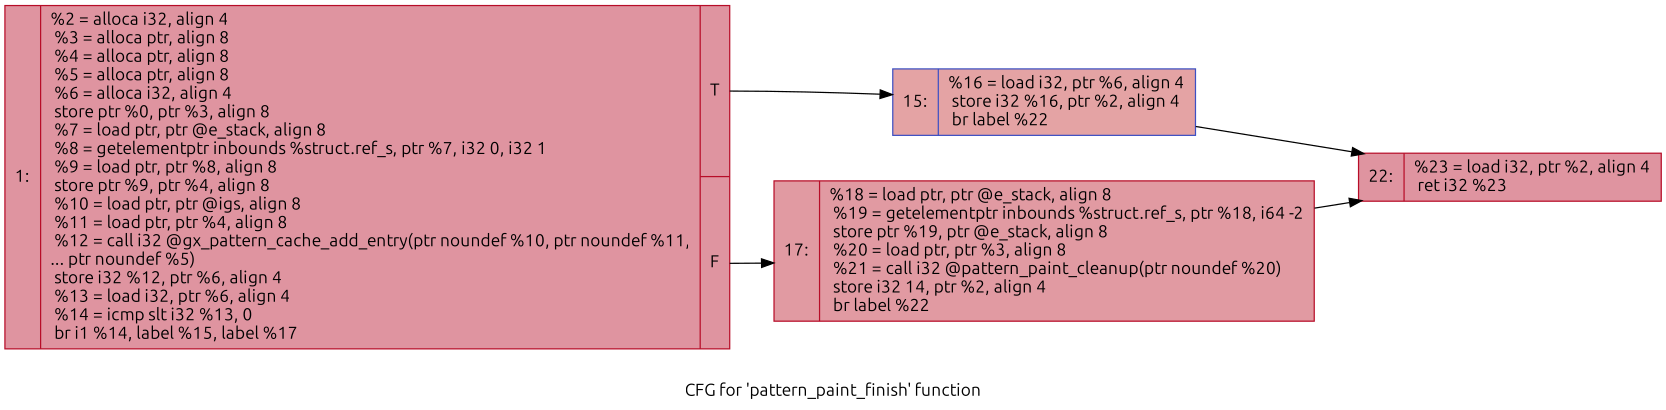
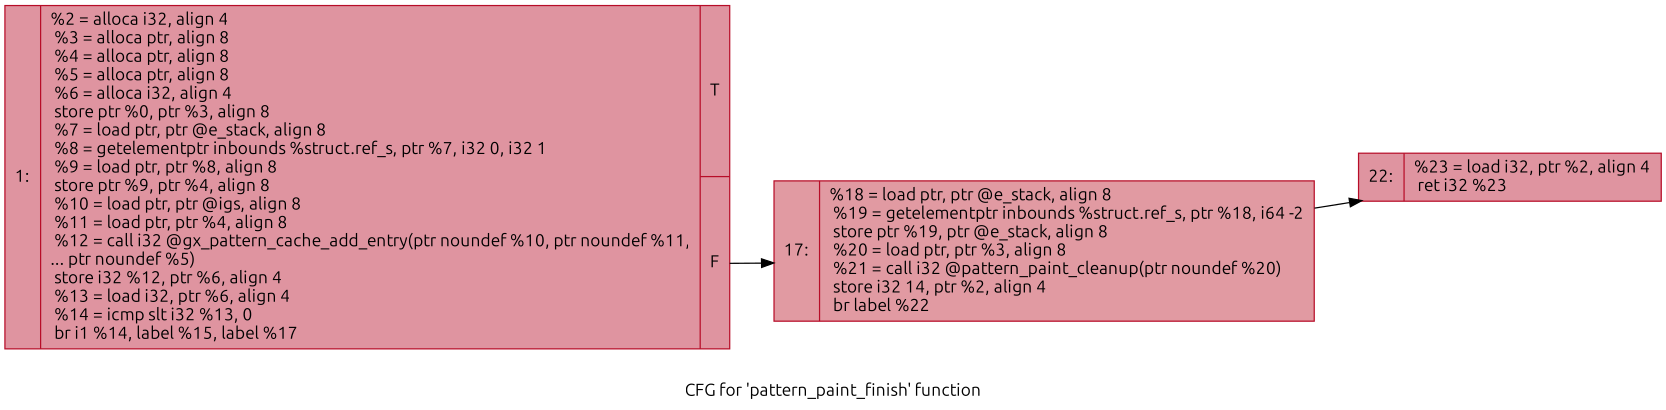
node "15:": removed
